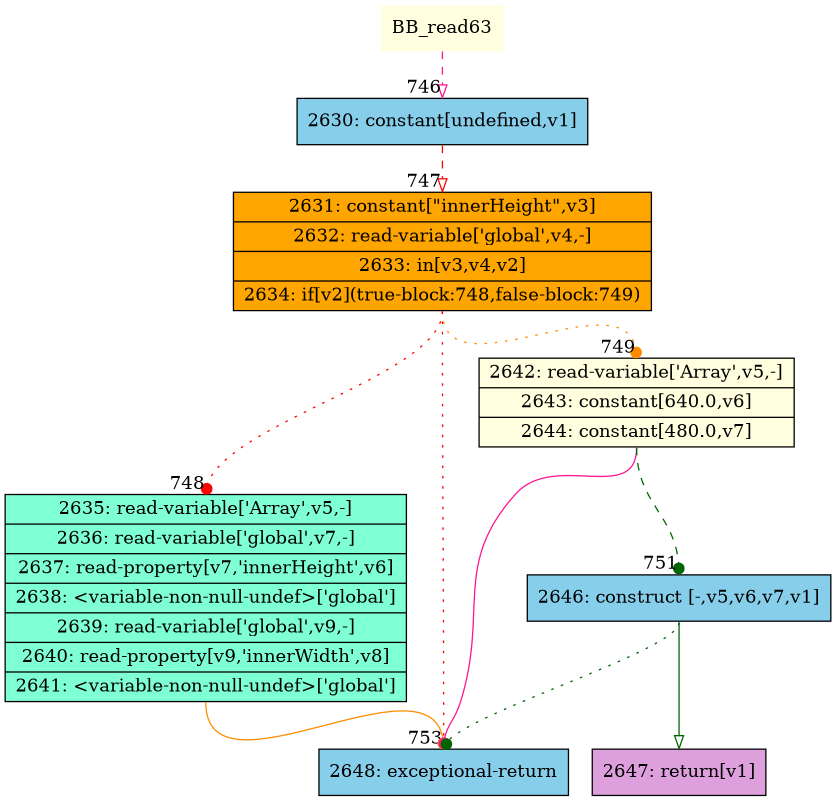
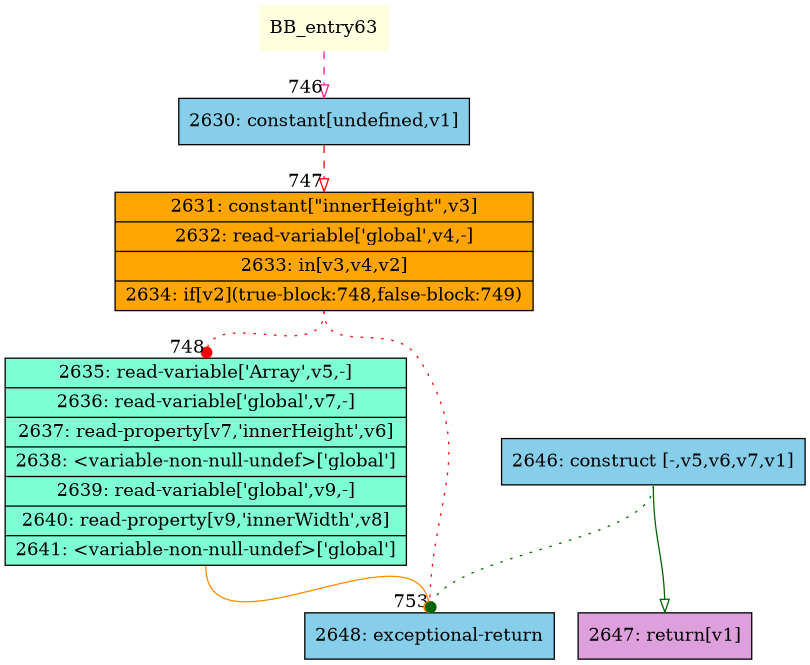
node "BB_read63": label "BB_read63" -> "BB_entry63"
node "2642: read-variable['Array',v5,-]": removed
